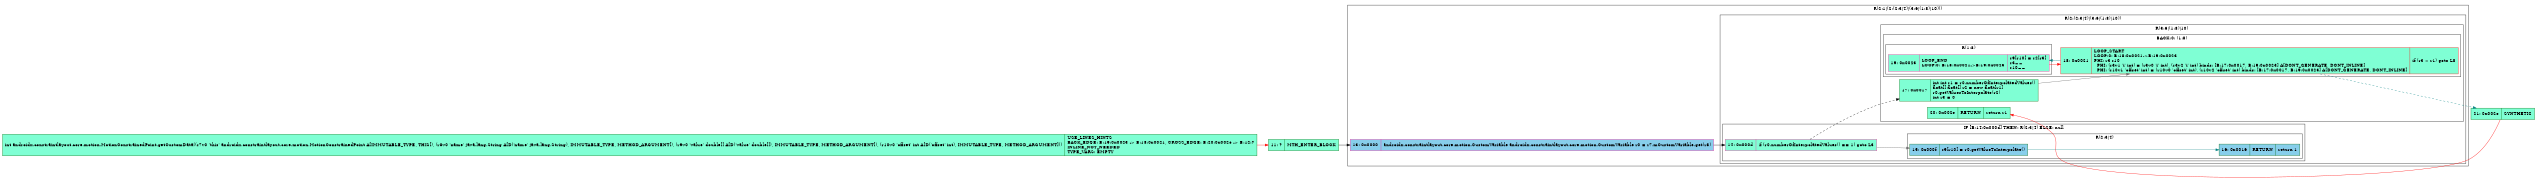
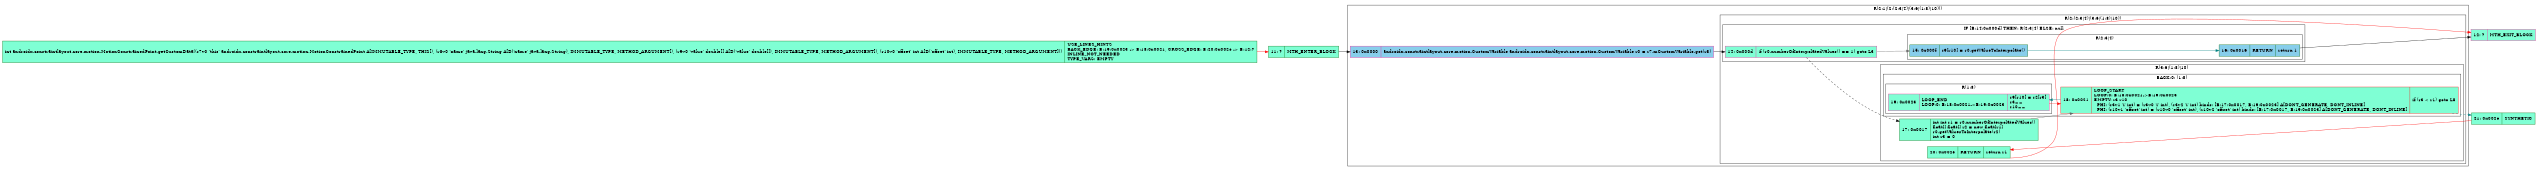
node "12: ?": added
node "18: 0x0021": text "PHI: r3 r10" -> "EMPTY: r3 r10"
